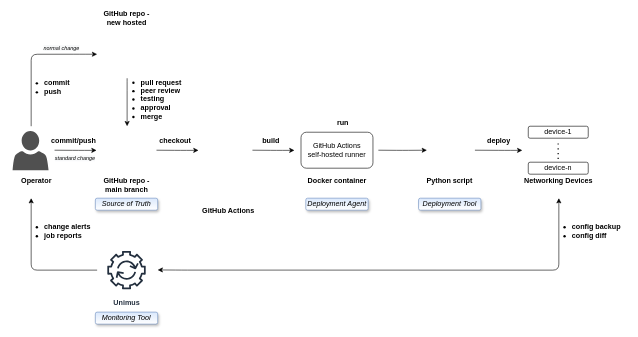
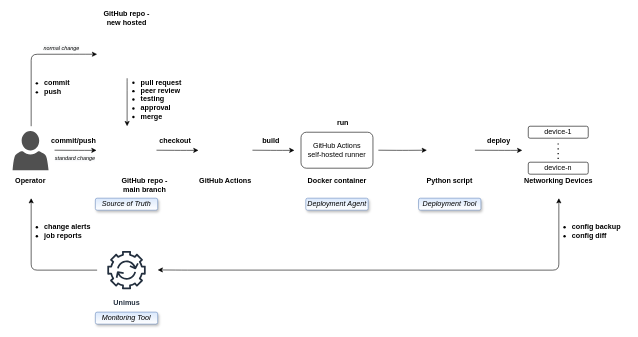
node "Operator": moved (36, 182) -> (30, 182)
node "GitHub repo - main branch": moved (126, 186) -> (144, 186)
node "GitHub Actions": moved (228, 212) -> (225, 182)
